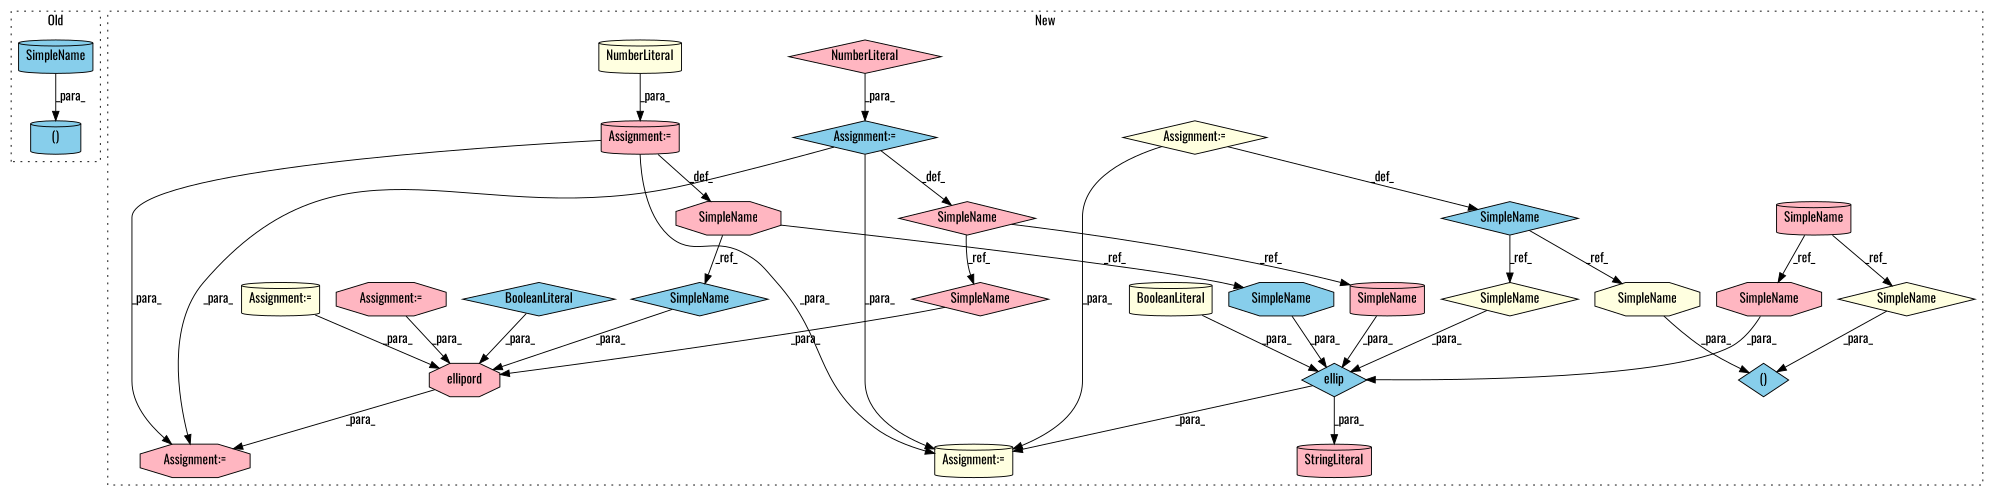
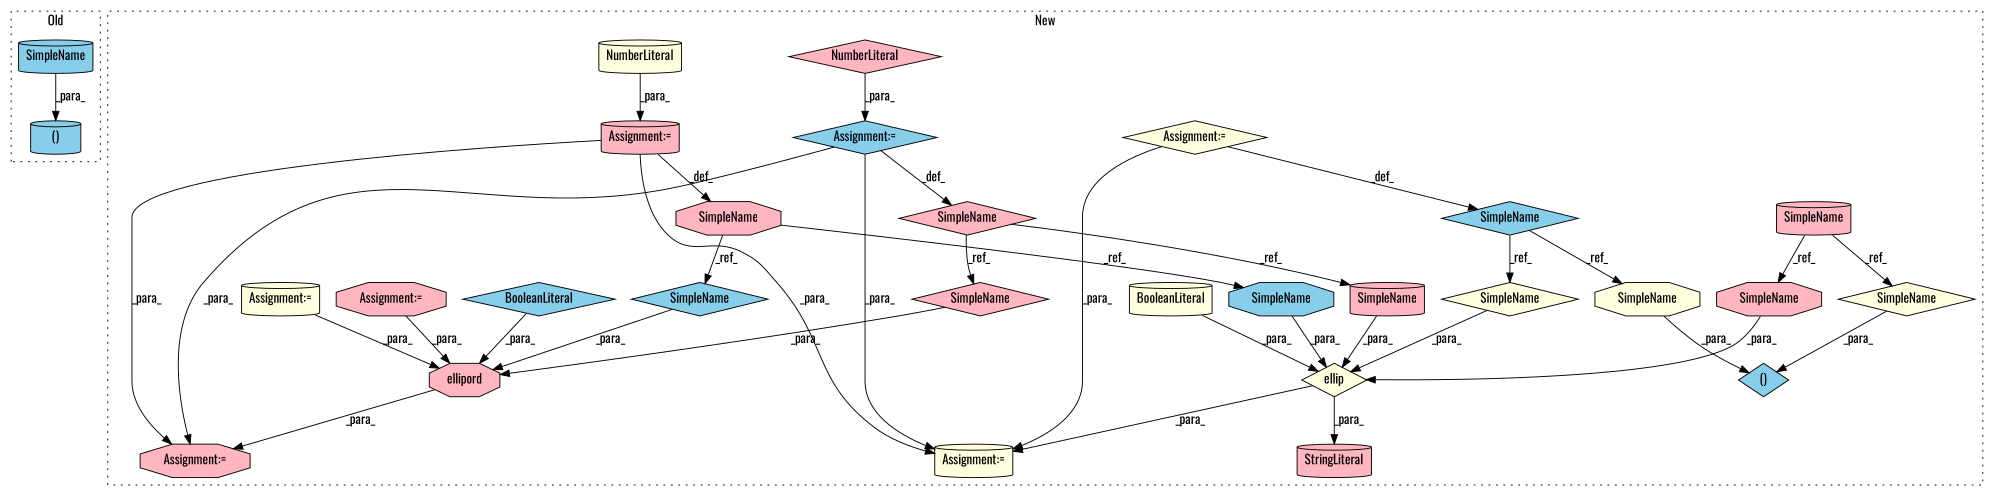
node "ellip": fillcolor skyblue -> lightyellow
